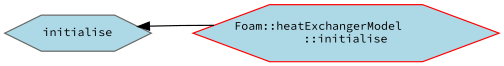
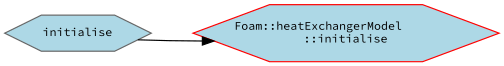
edge "Foam::heatExchangerModel ::initialise" -> "initialise": reversed
